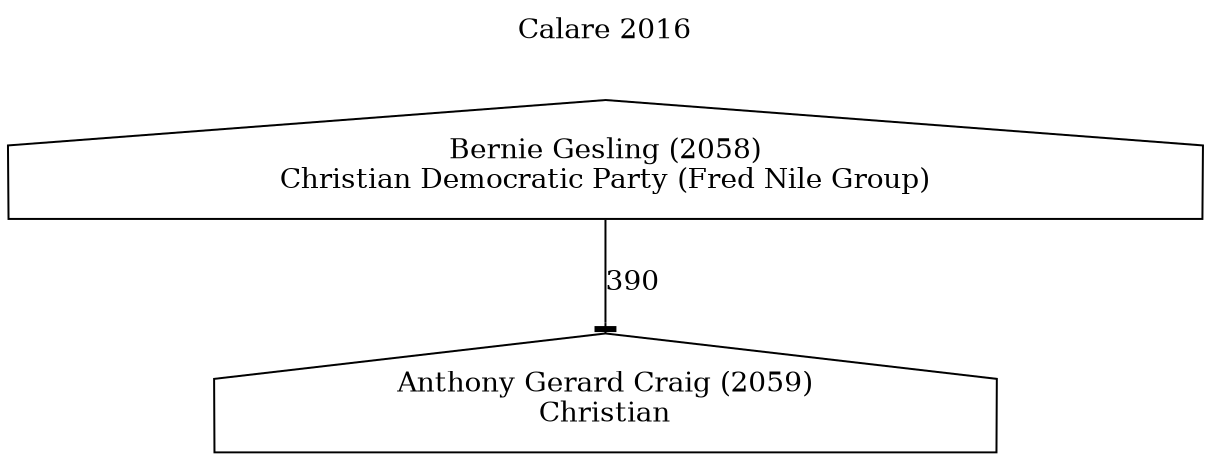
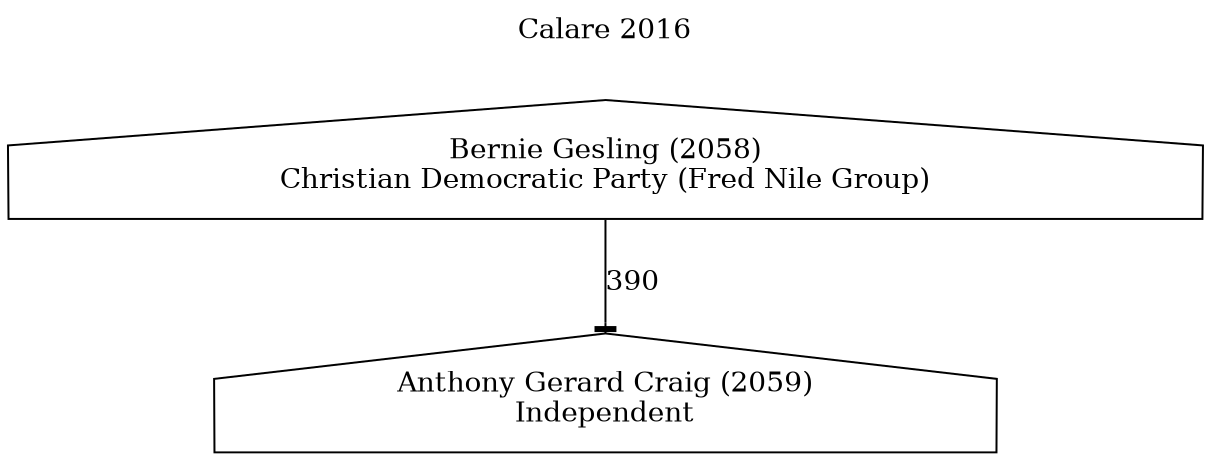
node "Anthony Gerard Craig (2059) Christian": label "Anthony Gerard Craig (2059) Christian" -> "Anthony Gerard Craig (2059) Independent"
